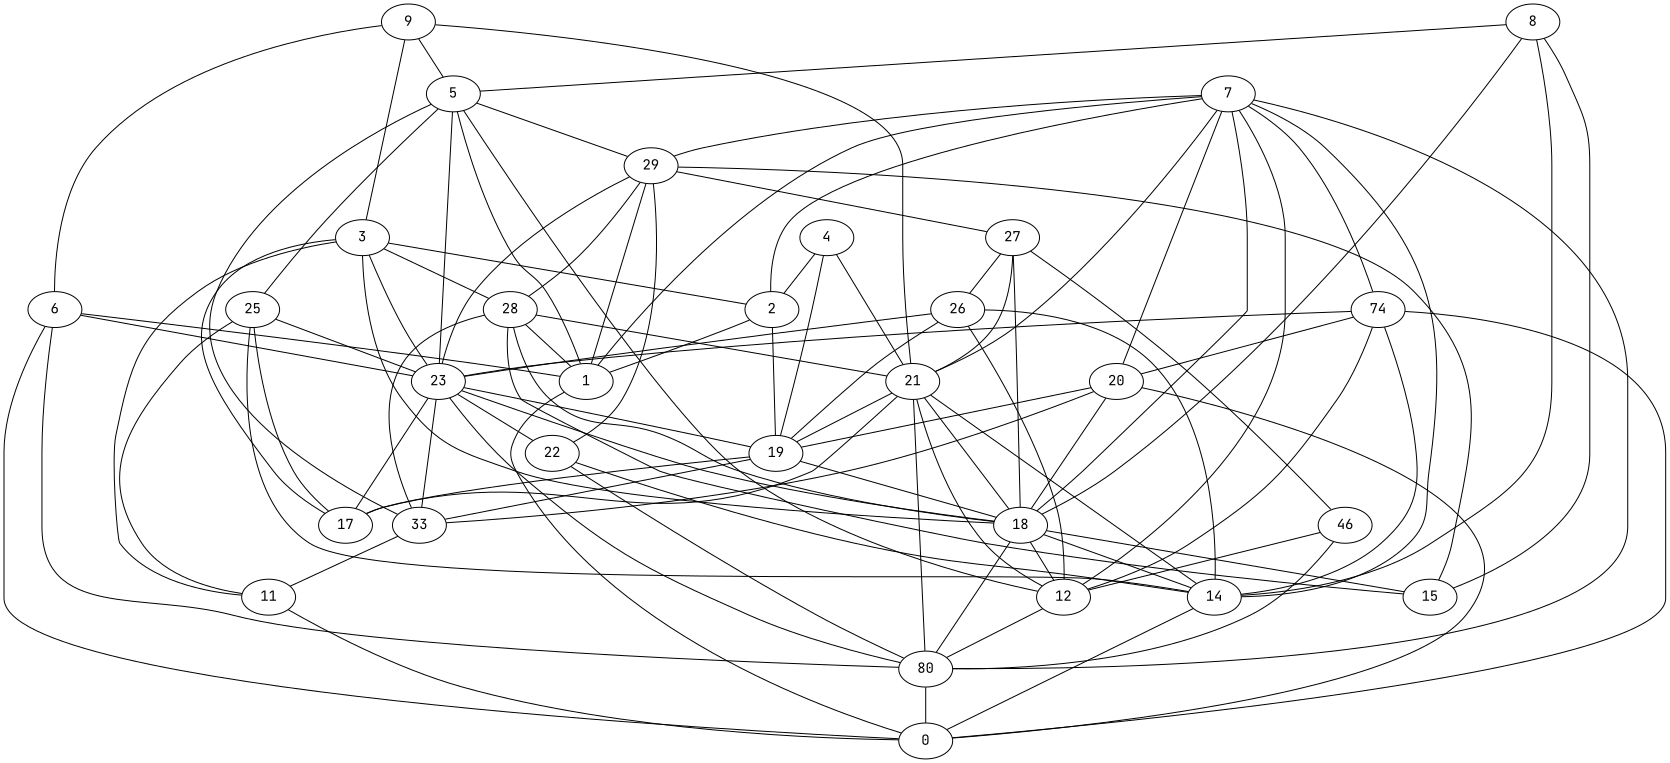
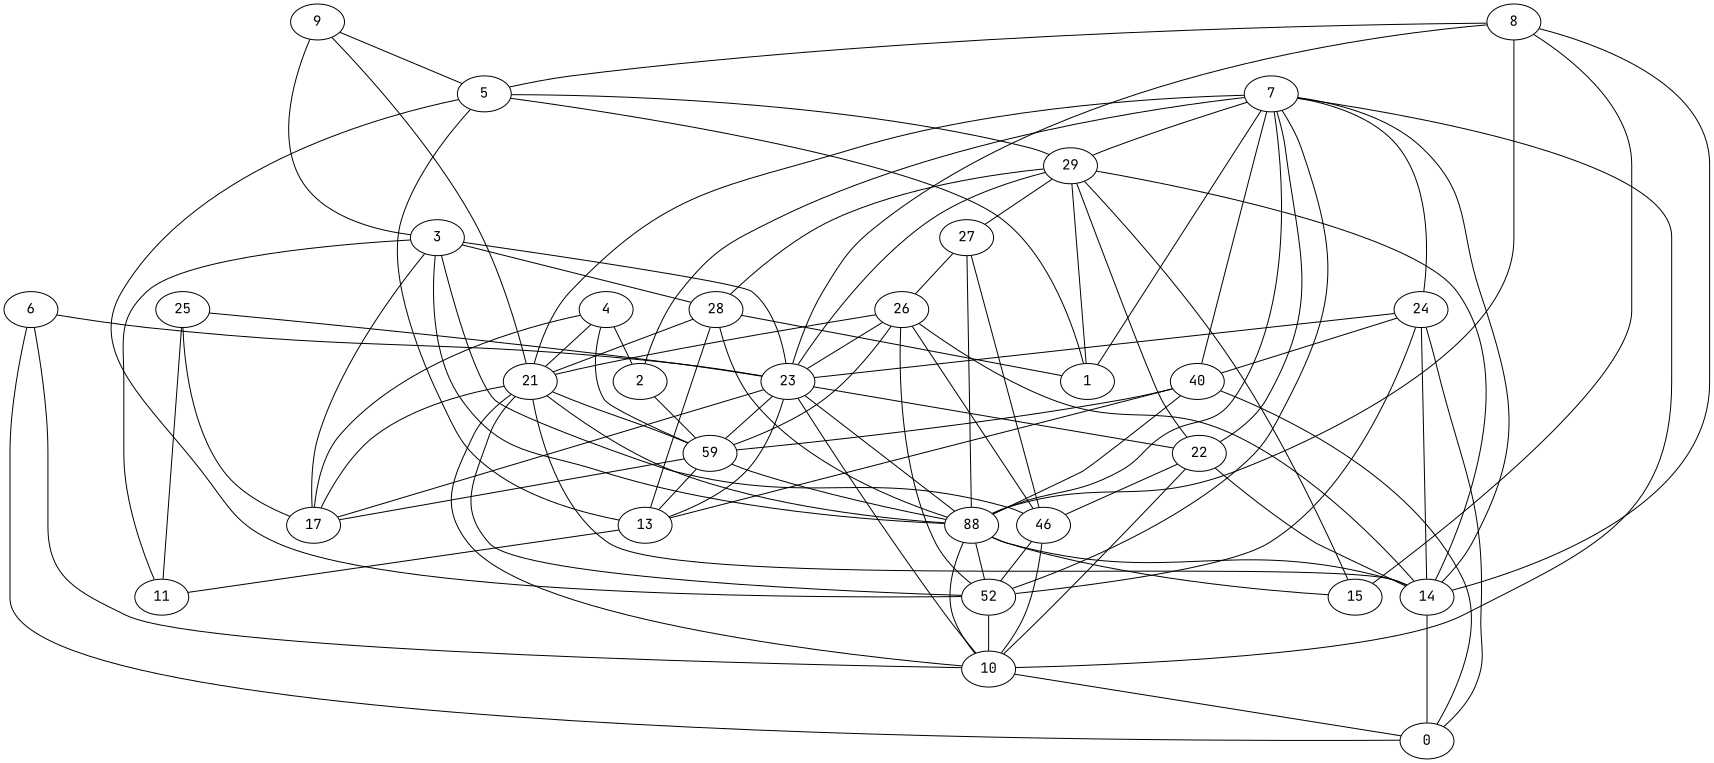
edge "9" -- "6": removed
edge "5" -- "25": removed
edge "5" -- "23": now "8" -- "23"
edge "3" -- "2": now "3" -- "46"
edge "7" -- "22": added
node "74": label "74" -> "24"
edge "27" -- "21": now "26" -- "21"
edge "2" -- "1": removed
edge "6" -- "1": removed
edge "4" -- "17": added
node "20": label "20" -> "40"
edge "26" -- "46": added
node "19": label "19" -> "59"
edge "22" -- "46": added
edge "28" -- "15": removed
node "33": label "33" -> "13"
node "18": label "18" -> "88"
edge "25" -- "14": now "29" -- "14"
node "12": label "12" -> "52"
edge "1" -- "0": removed
node "80": label "80" -> "10"
edge "11" -- "0": removed
